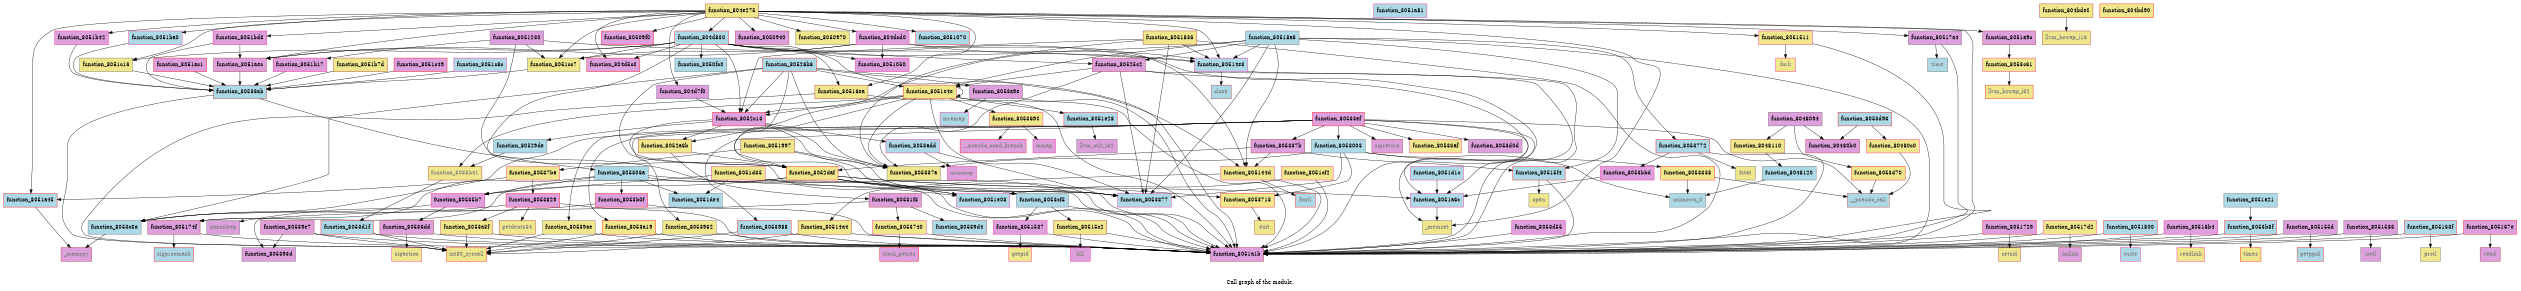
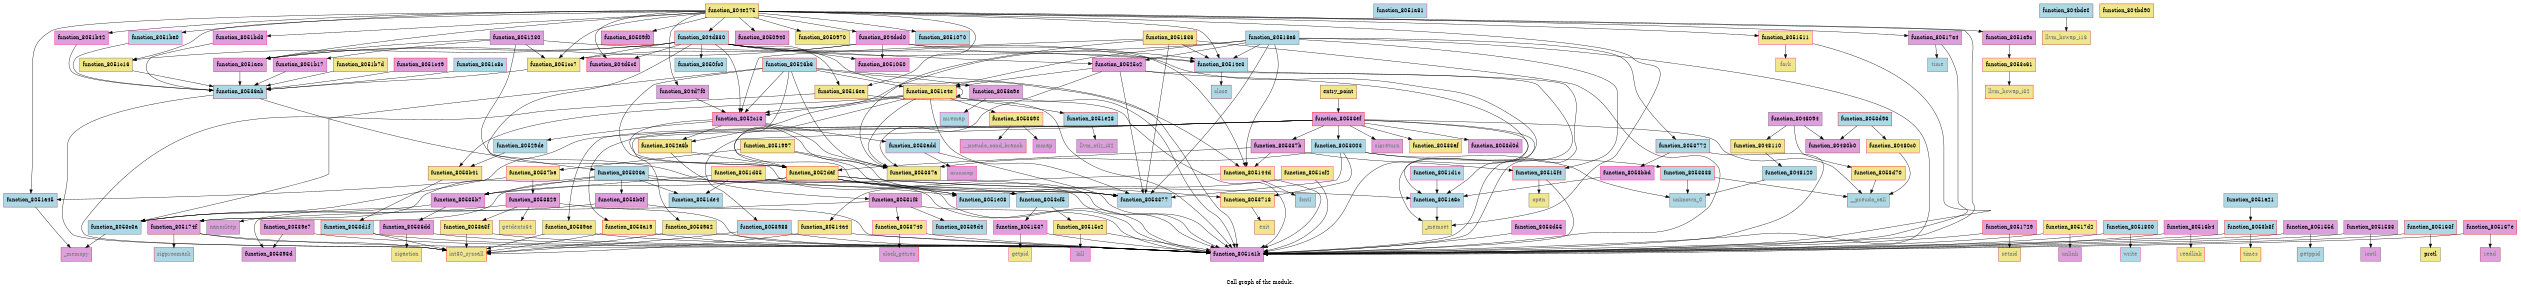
node "function_804bde0": fillcolor khaki -> lightblue
edge "function_8051bd3" -> "function_8051aec": now "function_8051230" -> "function_8051aec"
node "function_8051ac1": removed
node "entry_point": added
node "function_8053b41": fontcolor gray50 -> black
node "function_8053338": fillcolor khaki -> lightblue
node "fstat": removed
edge "function_8053cf5" -> "function_8051a1b": now "function_80531f3" -> "function_8051a1b"
edge "function_80539e7" -> "int80_syscall": now "function_805174f" -> "int80_syscall"
node "prctl": fontcolor gray50 -> black
